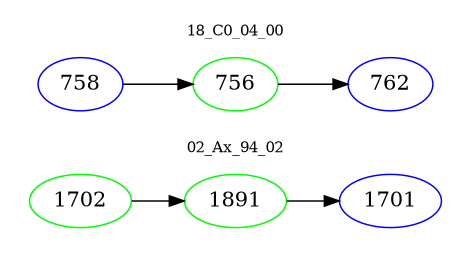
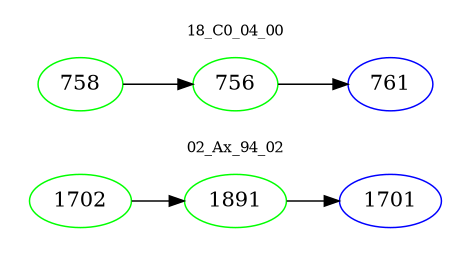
node "758": color blue -> green
node "762": label "762" -> "761"
